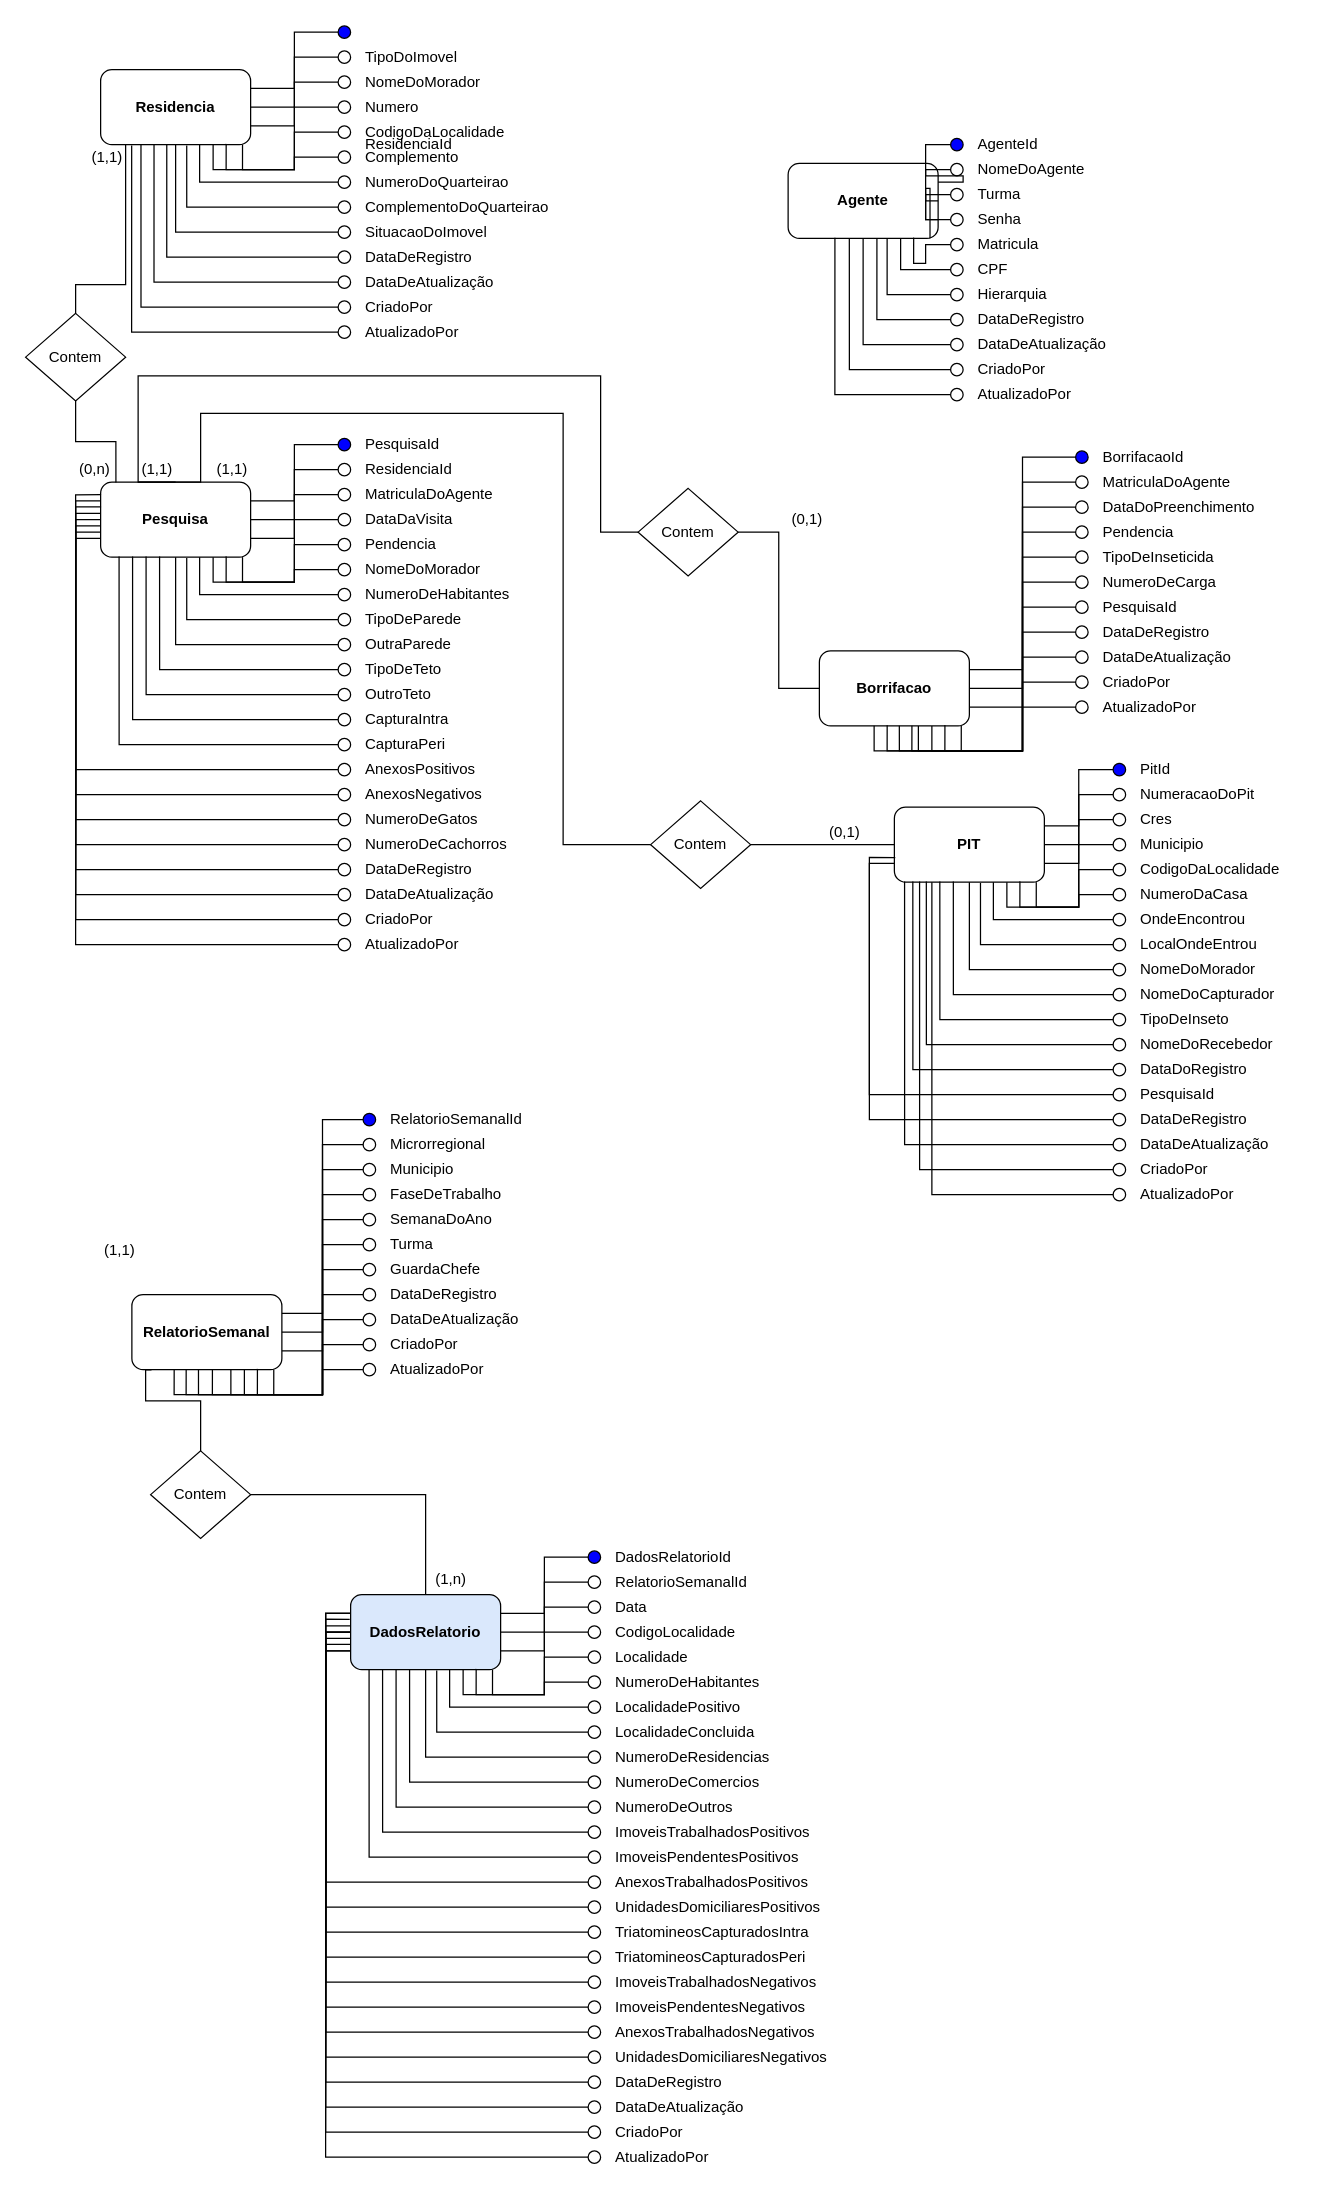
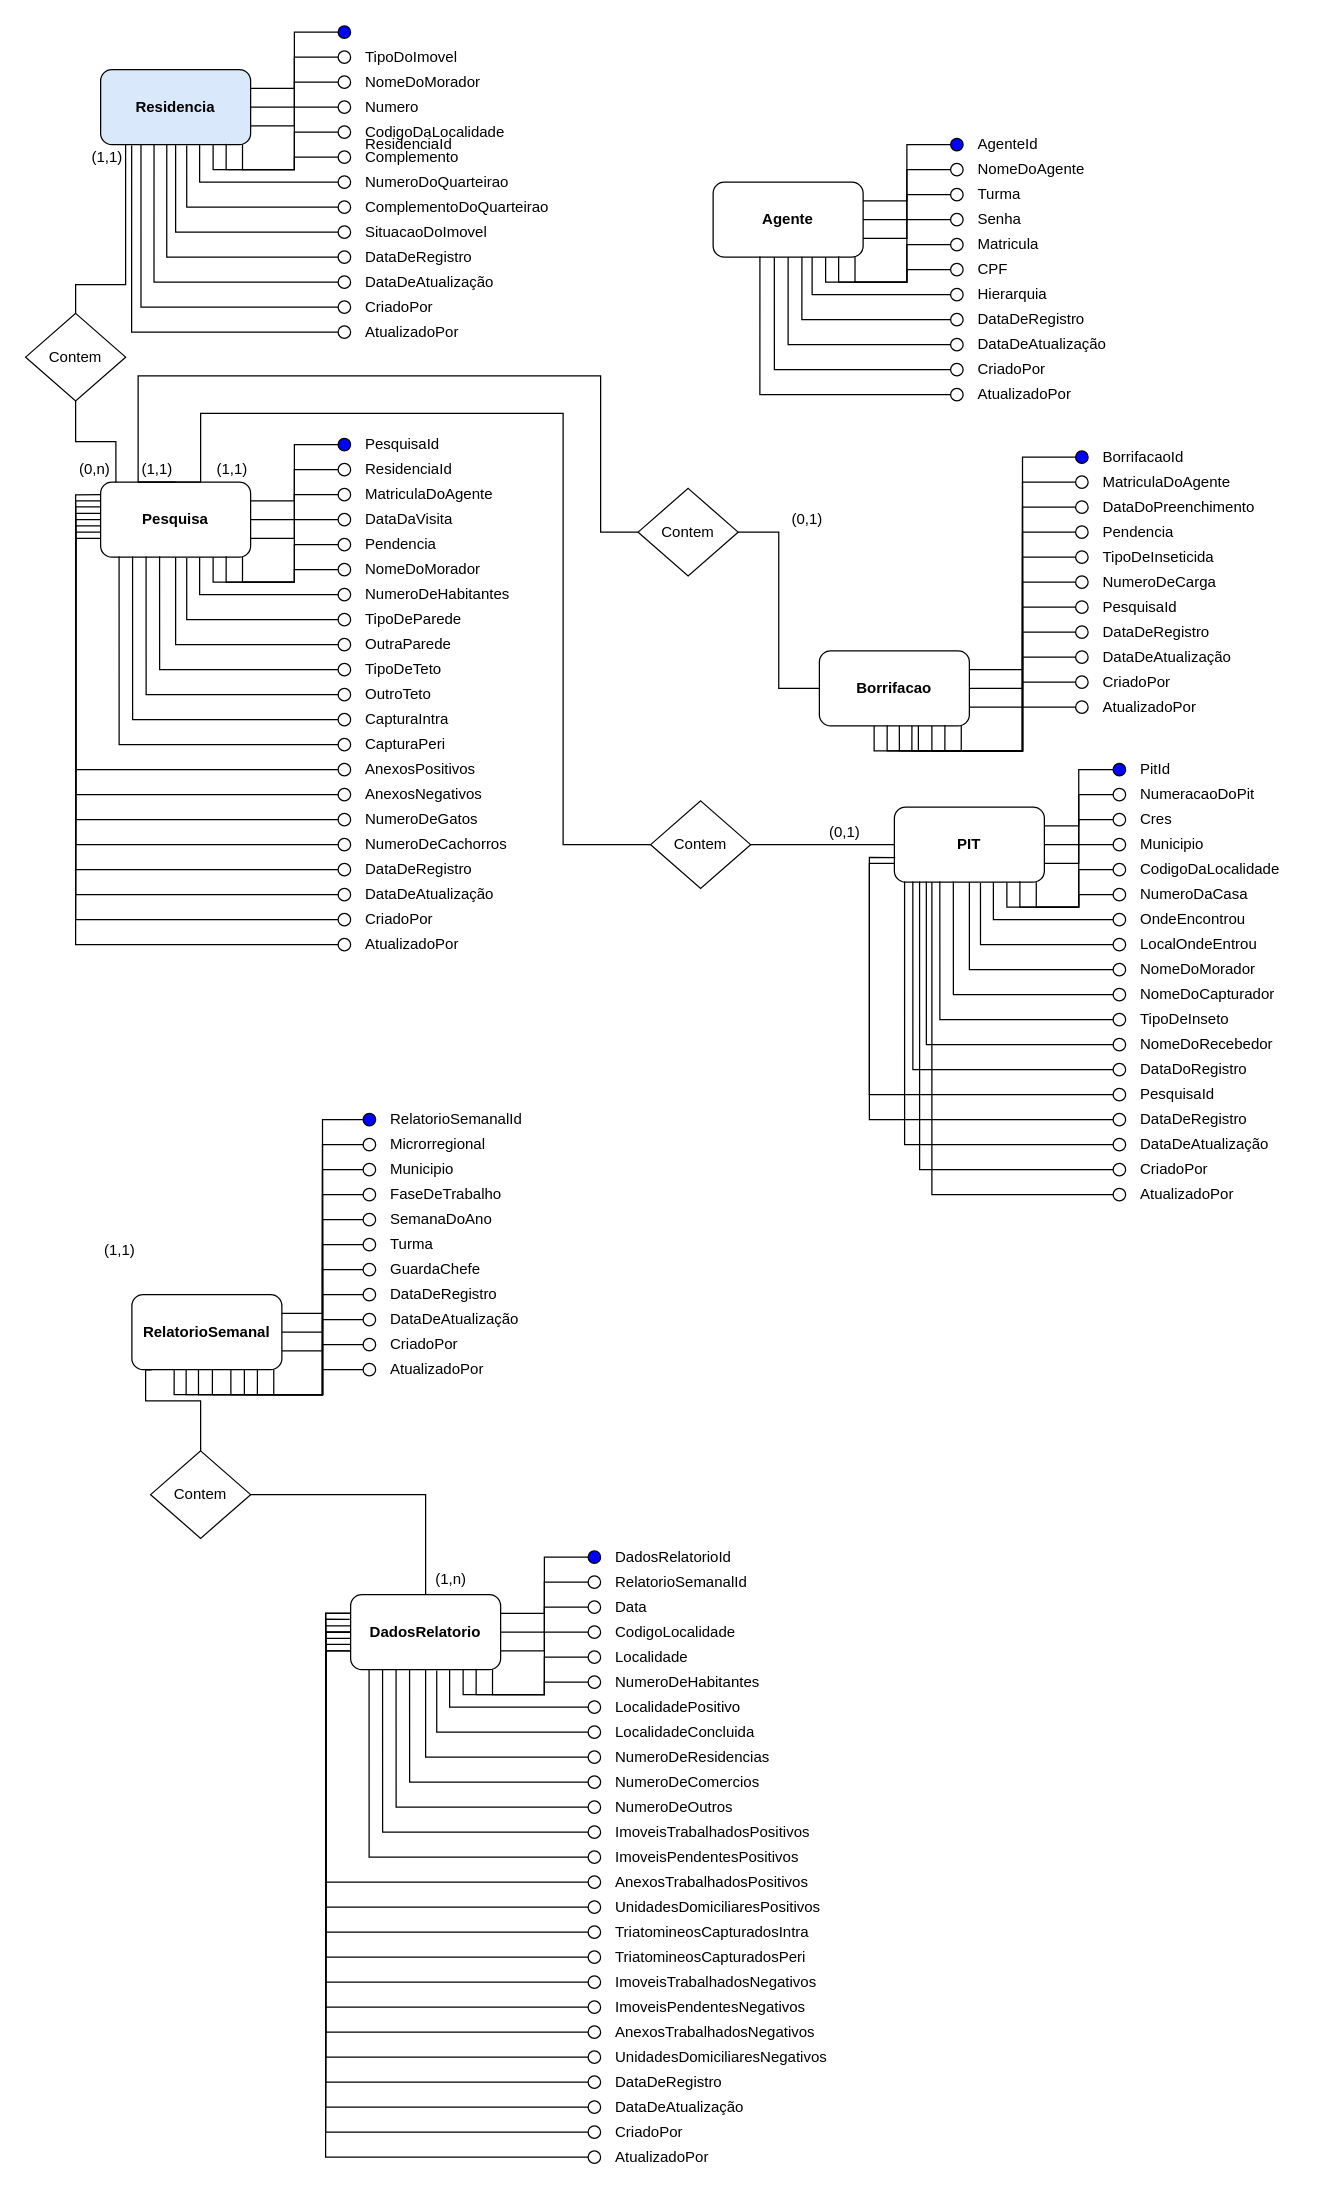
node "Residencia": fillcolor #ffffff -> #dae8fc
node "Agente": moved (863, 201) -> (788, 219)
node "DadosRelatorio": fillcolor #dae8fc -> #ffffff
